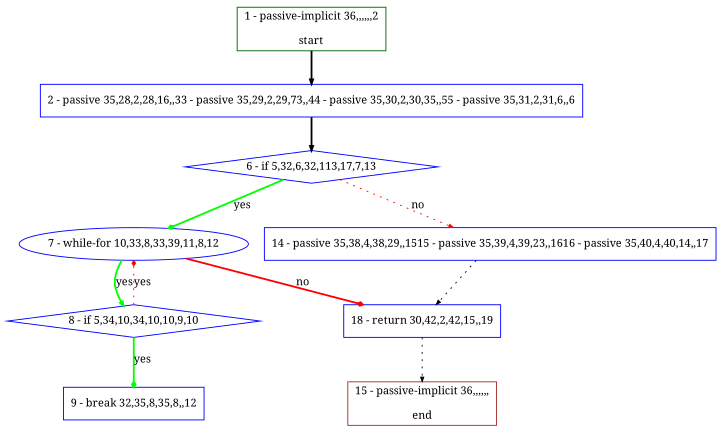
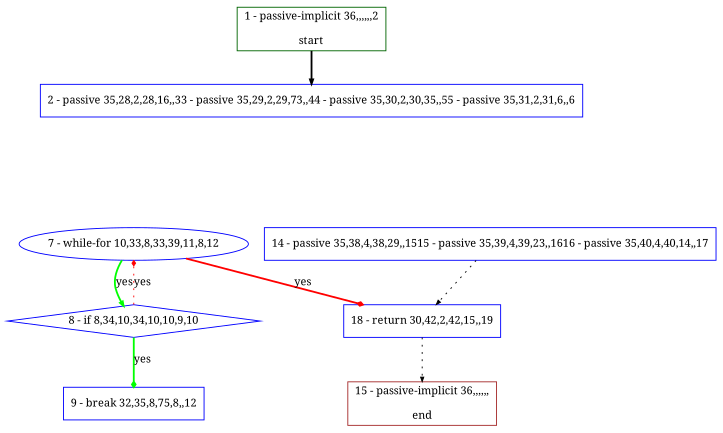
node "6 - if 5,32,6,32,113,17,7,13": removed
edge "7 - while-for 10,33,8,33,39,11,8,12" -> "18 - return 30,42,2,42,15,,19": label "no" -> "yes"
node "8 - if 5,34,10,34,10,10,9,10": label "8 - if 5,34,10,34,10,10,9,10" -> "8 - if 8,34,10,34,10,10,9,10"
node "9 - break 32,35,8,35,8,,12": label "9 - break 32,35,8,35,8,,12" -> "9 - break 32,35,8,75,8,,12"
